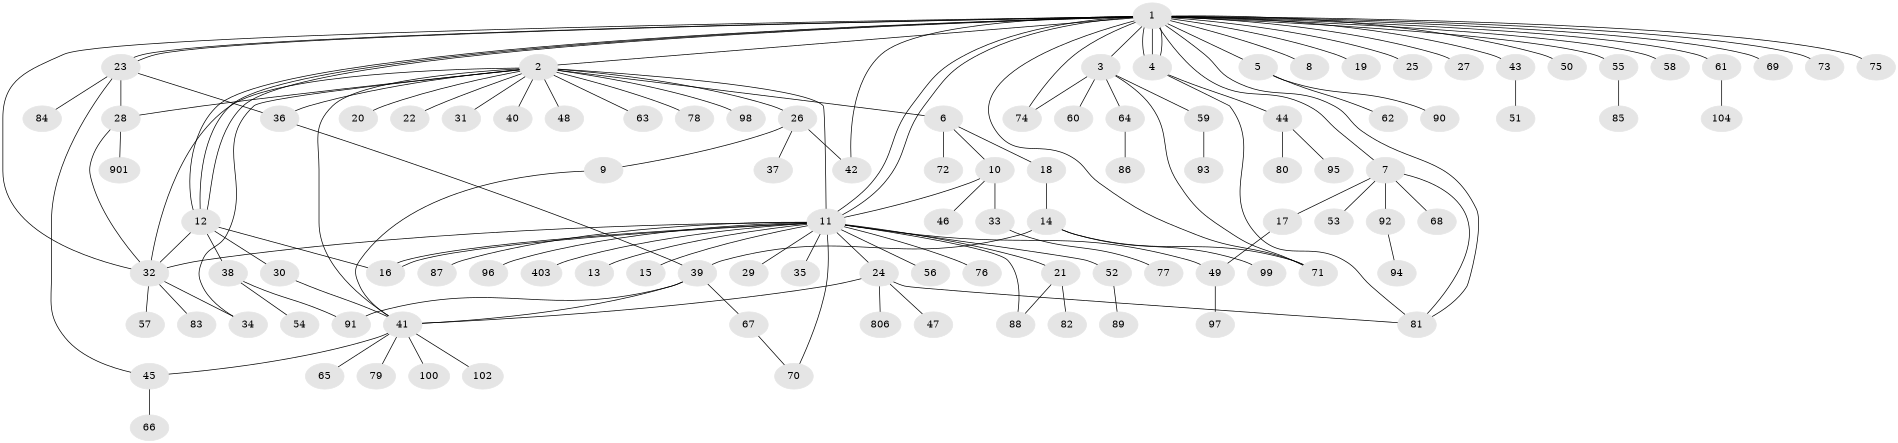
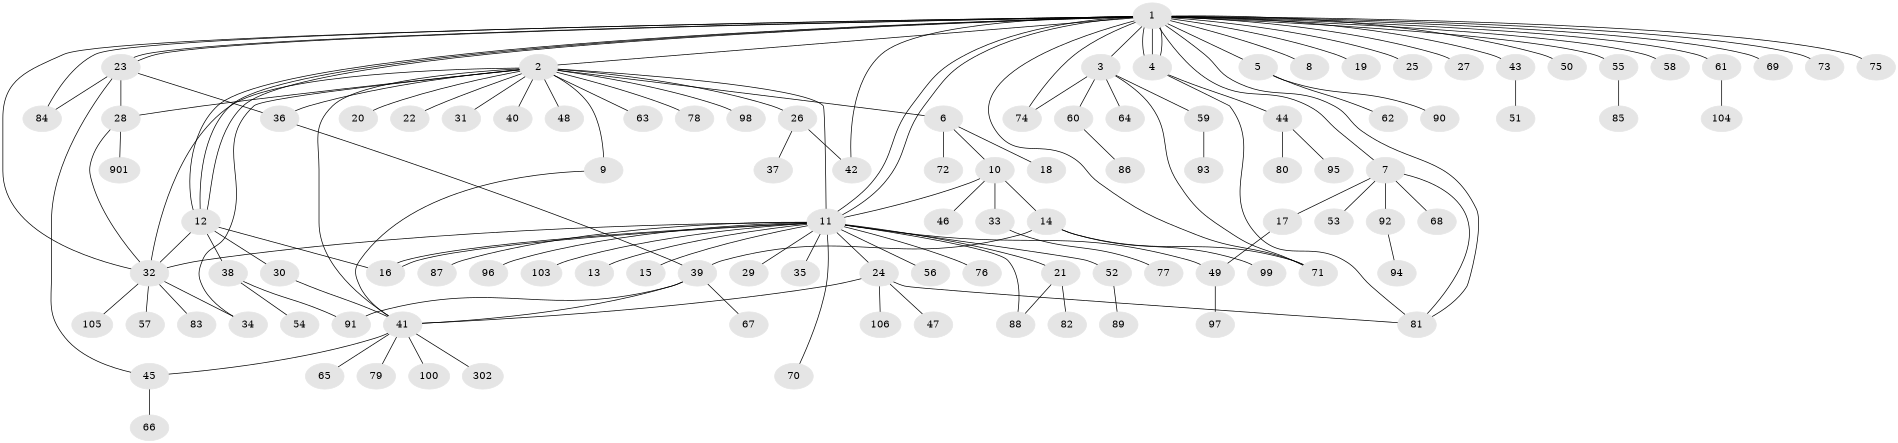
edge "1" -- "84": added
edge "64" -- "86": now "60" -- "86"
edge "26" -- "9": now "2" -- "9"
edge "18" -- "14": now "10" -- "14"
node "403": label "403" -> "103"
node "105": added
node "806": label "806" -> "106"
edge "67" -- "70": removed
node "102": label "102" -> "302"
